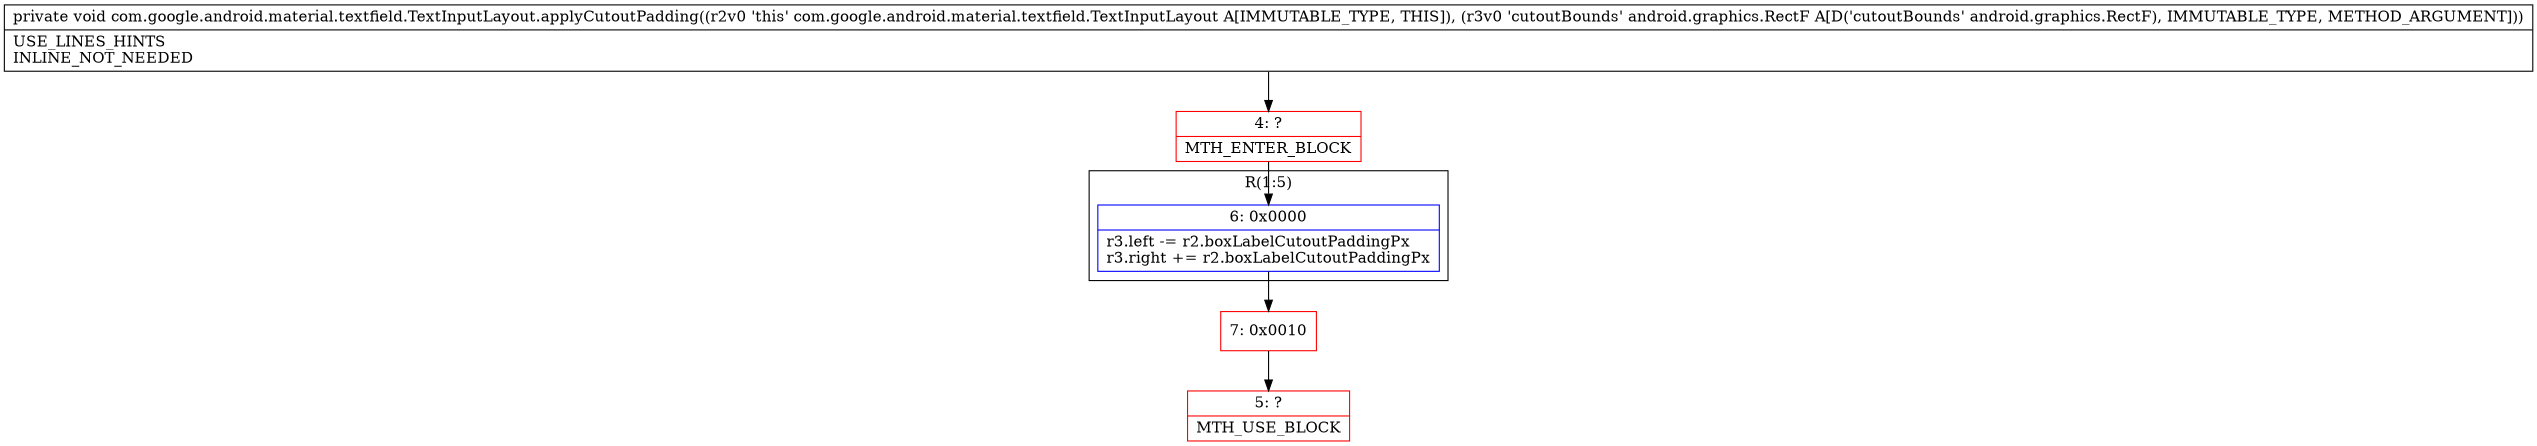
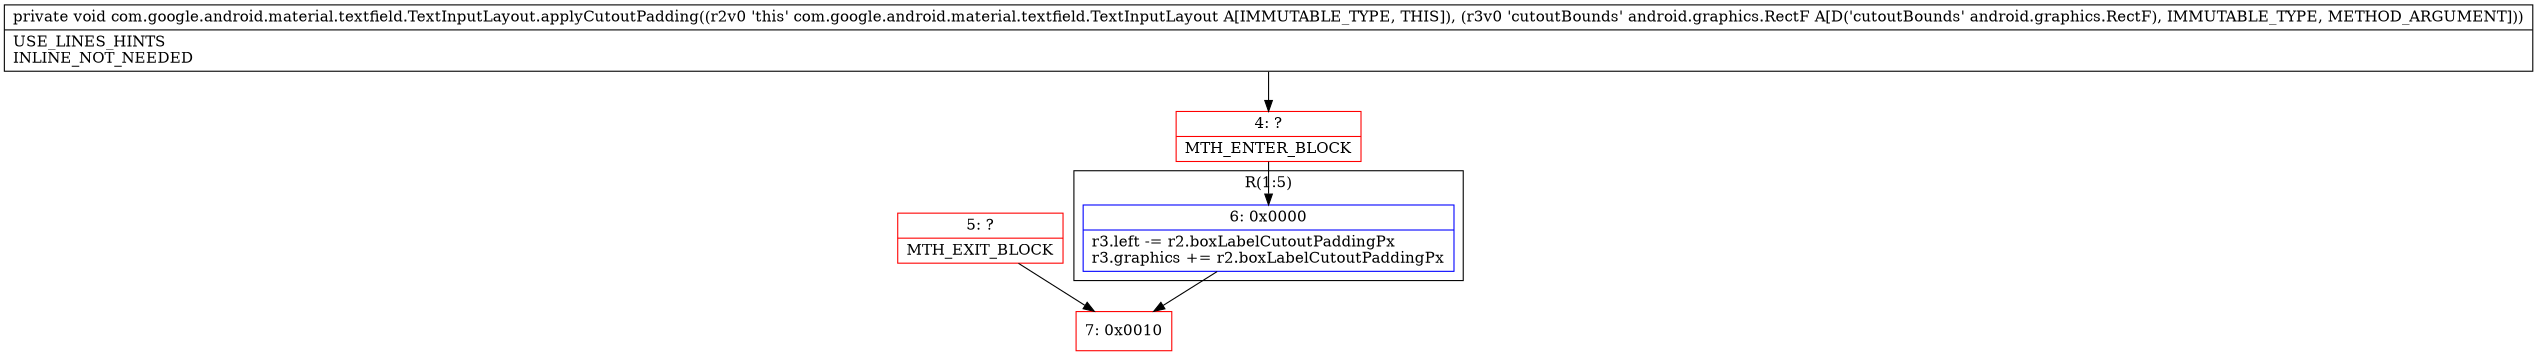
node "6: 0x0000": text "r3.right += r2.boxLabelCutoutPaddingPx" -> "r3.graphics += r2.boxLabelCutoutPaddingPx"
edge "7: 0x0010" -> "5: ?": reversed
node "5: ?": text "MTH_USE_BLOCK" -> "MTH_EXIT_BLOCK"
